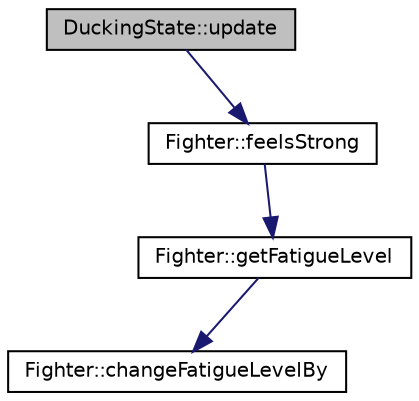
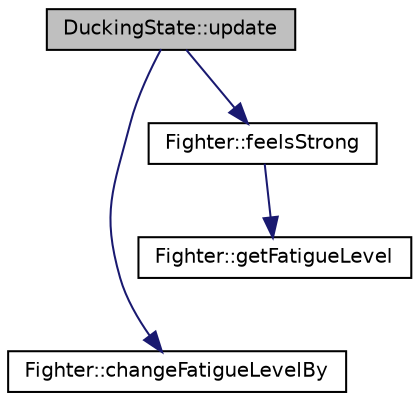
edge "Fighter::getFatigueLevel" -> "Fighter::changeFatigueLevelBy": now "DuckingState::update" -> "Fighter::changeFatigueLevelBy"
